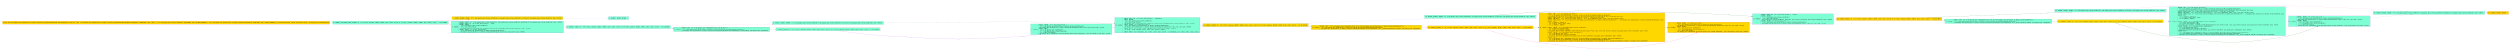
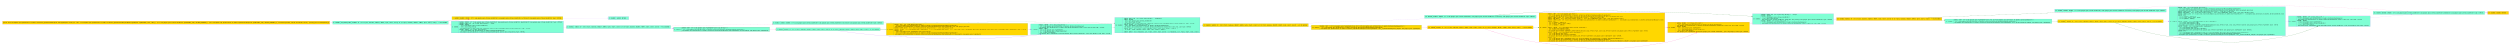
node "8: 0x001c": added
